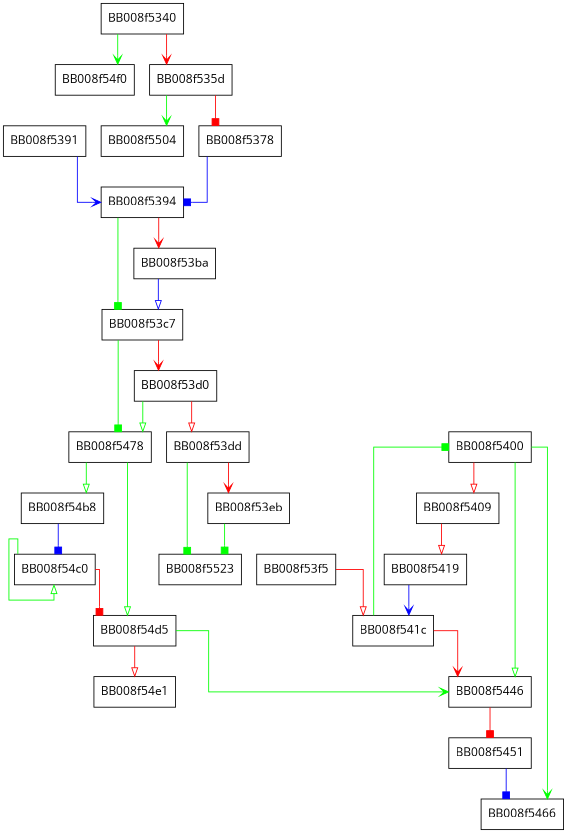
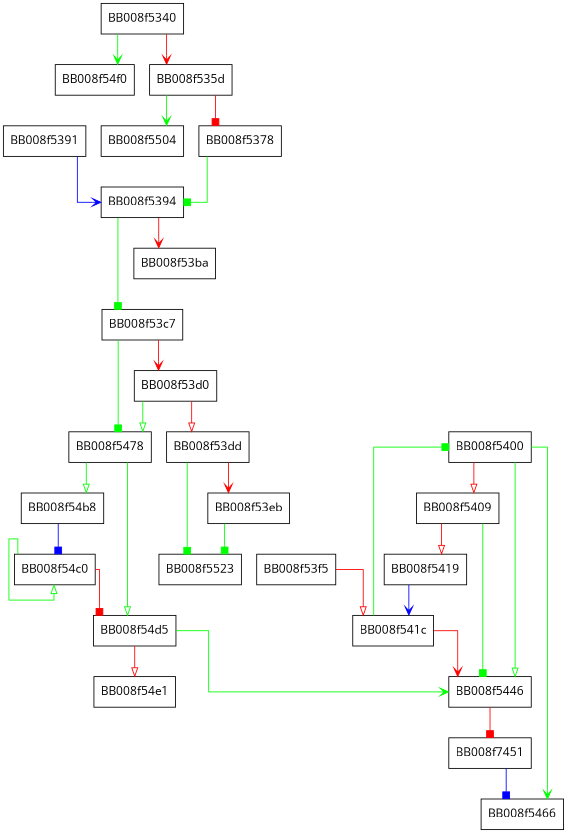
edge "BB008f5378" -> "BB008f5394": color blue -> green
edge "BB008f53ba" -> "BB008f53c7": removed
edge "BB008f5409" -> "BB008f5446": added
node "BB008f5451": label "BB008f5451" -> "BB008f7451"
